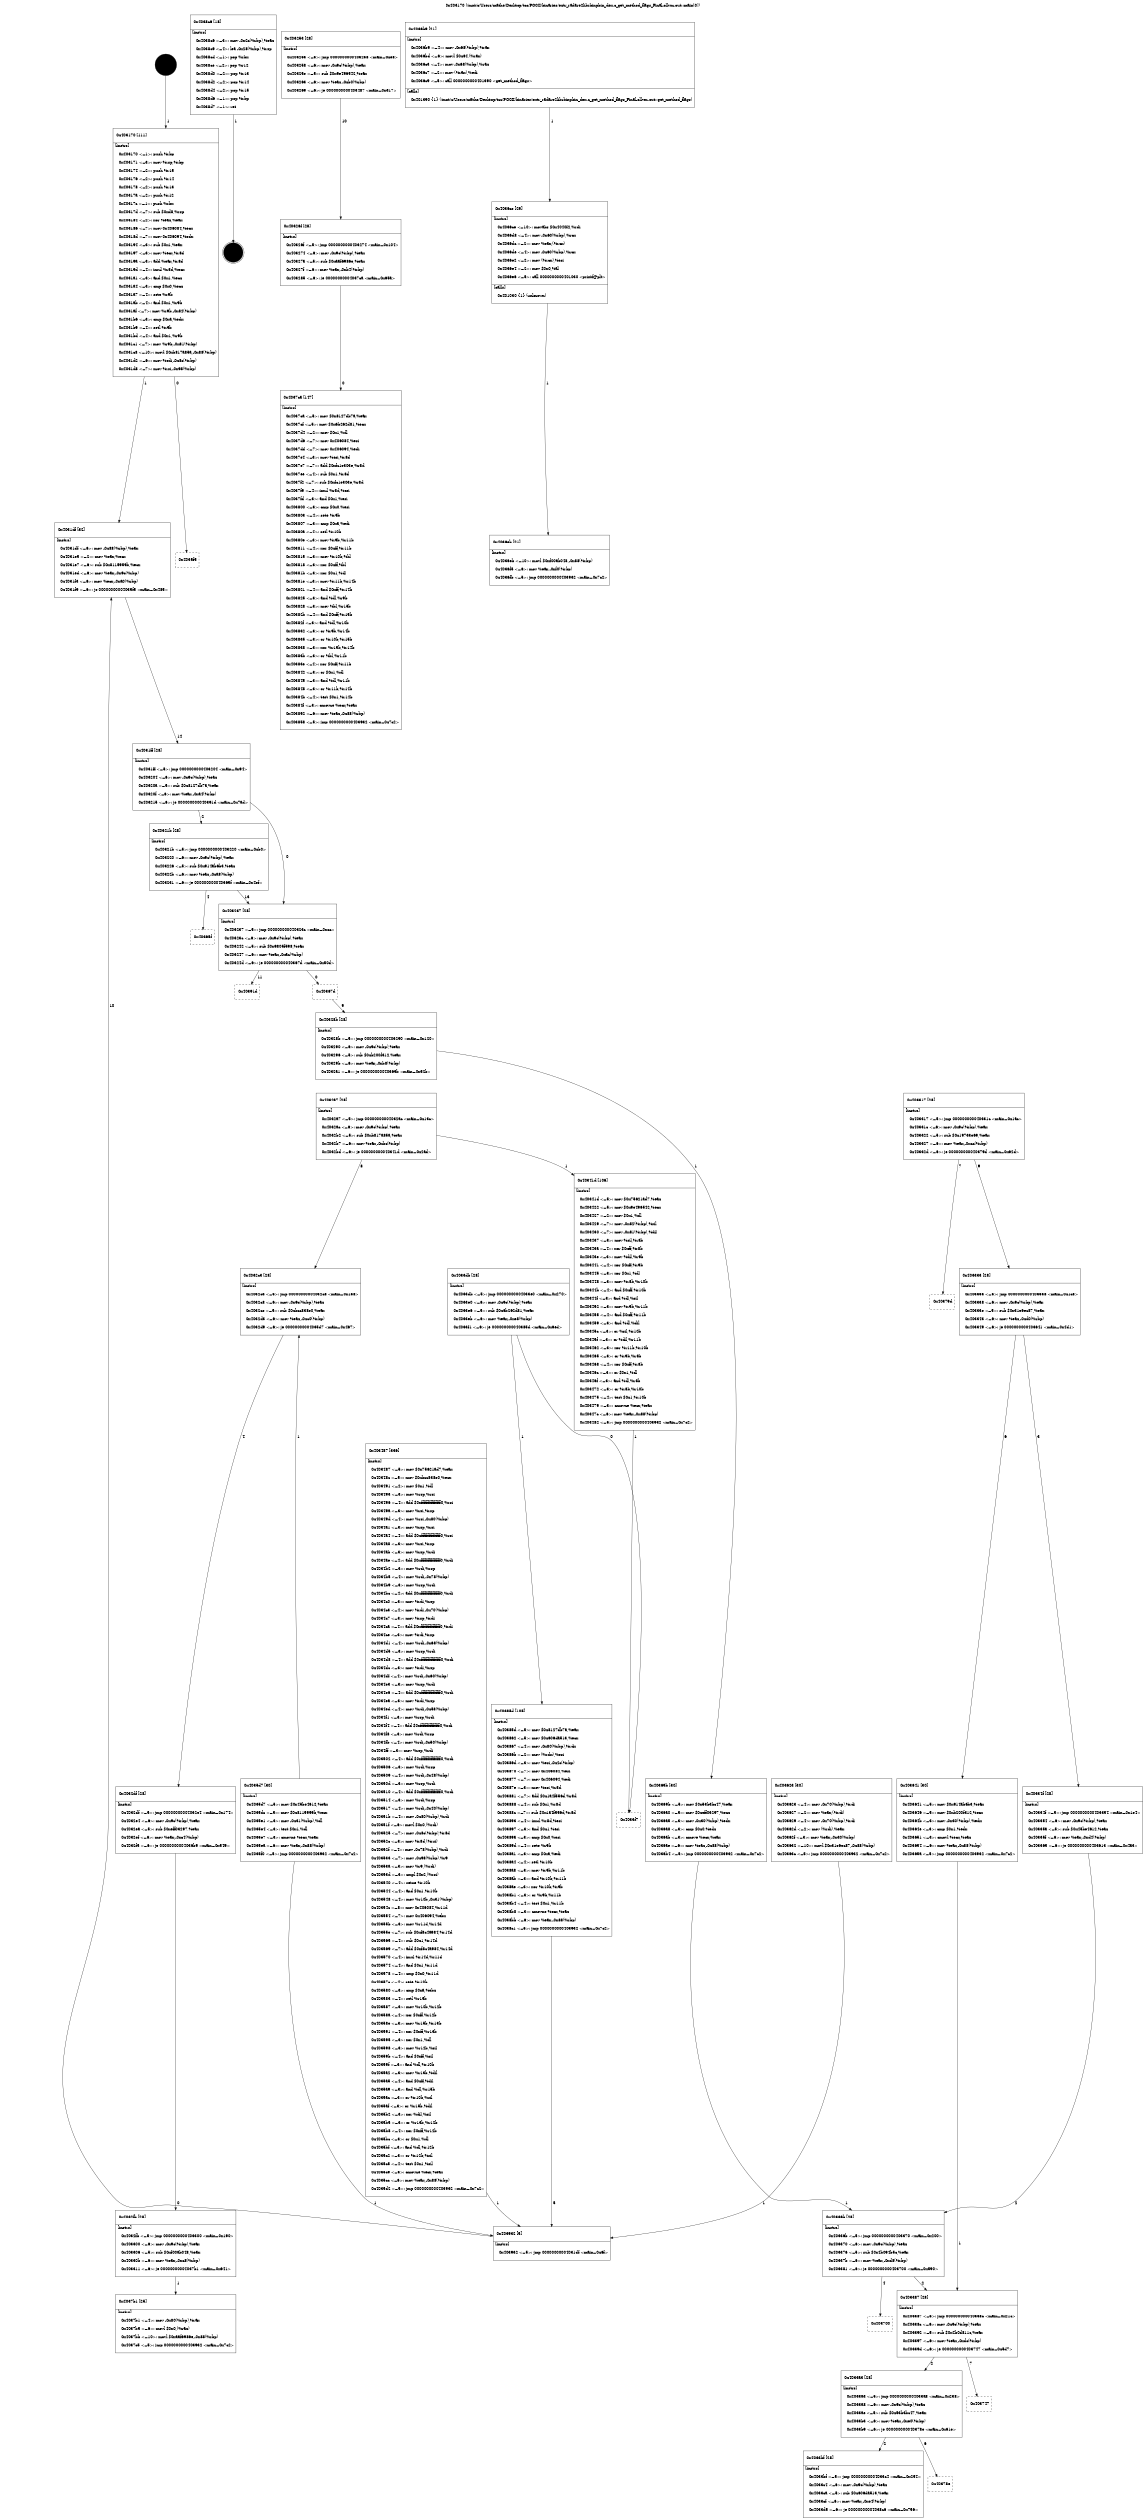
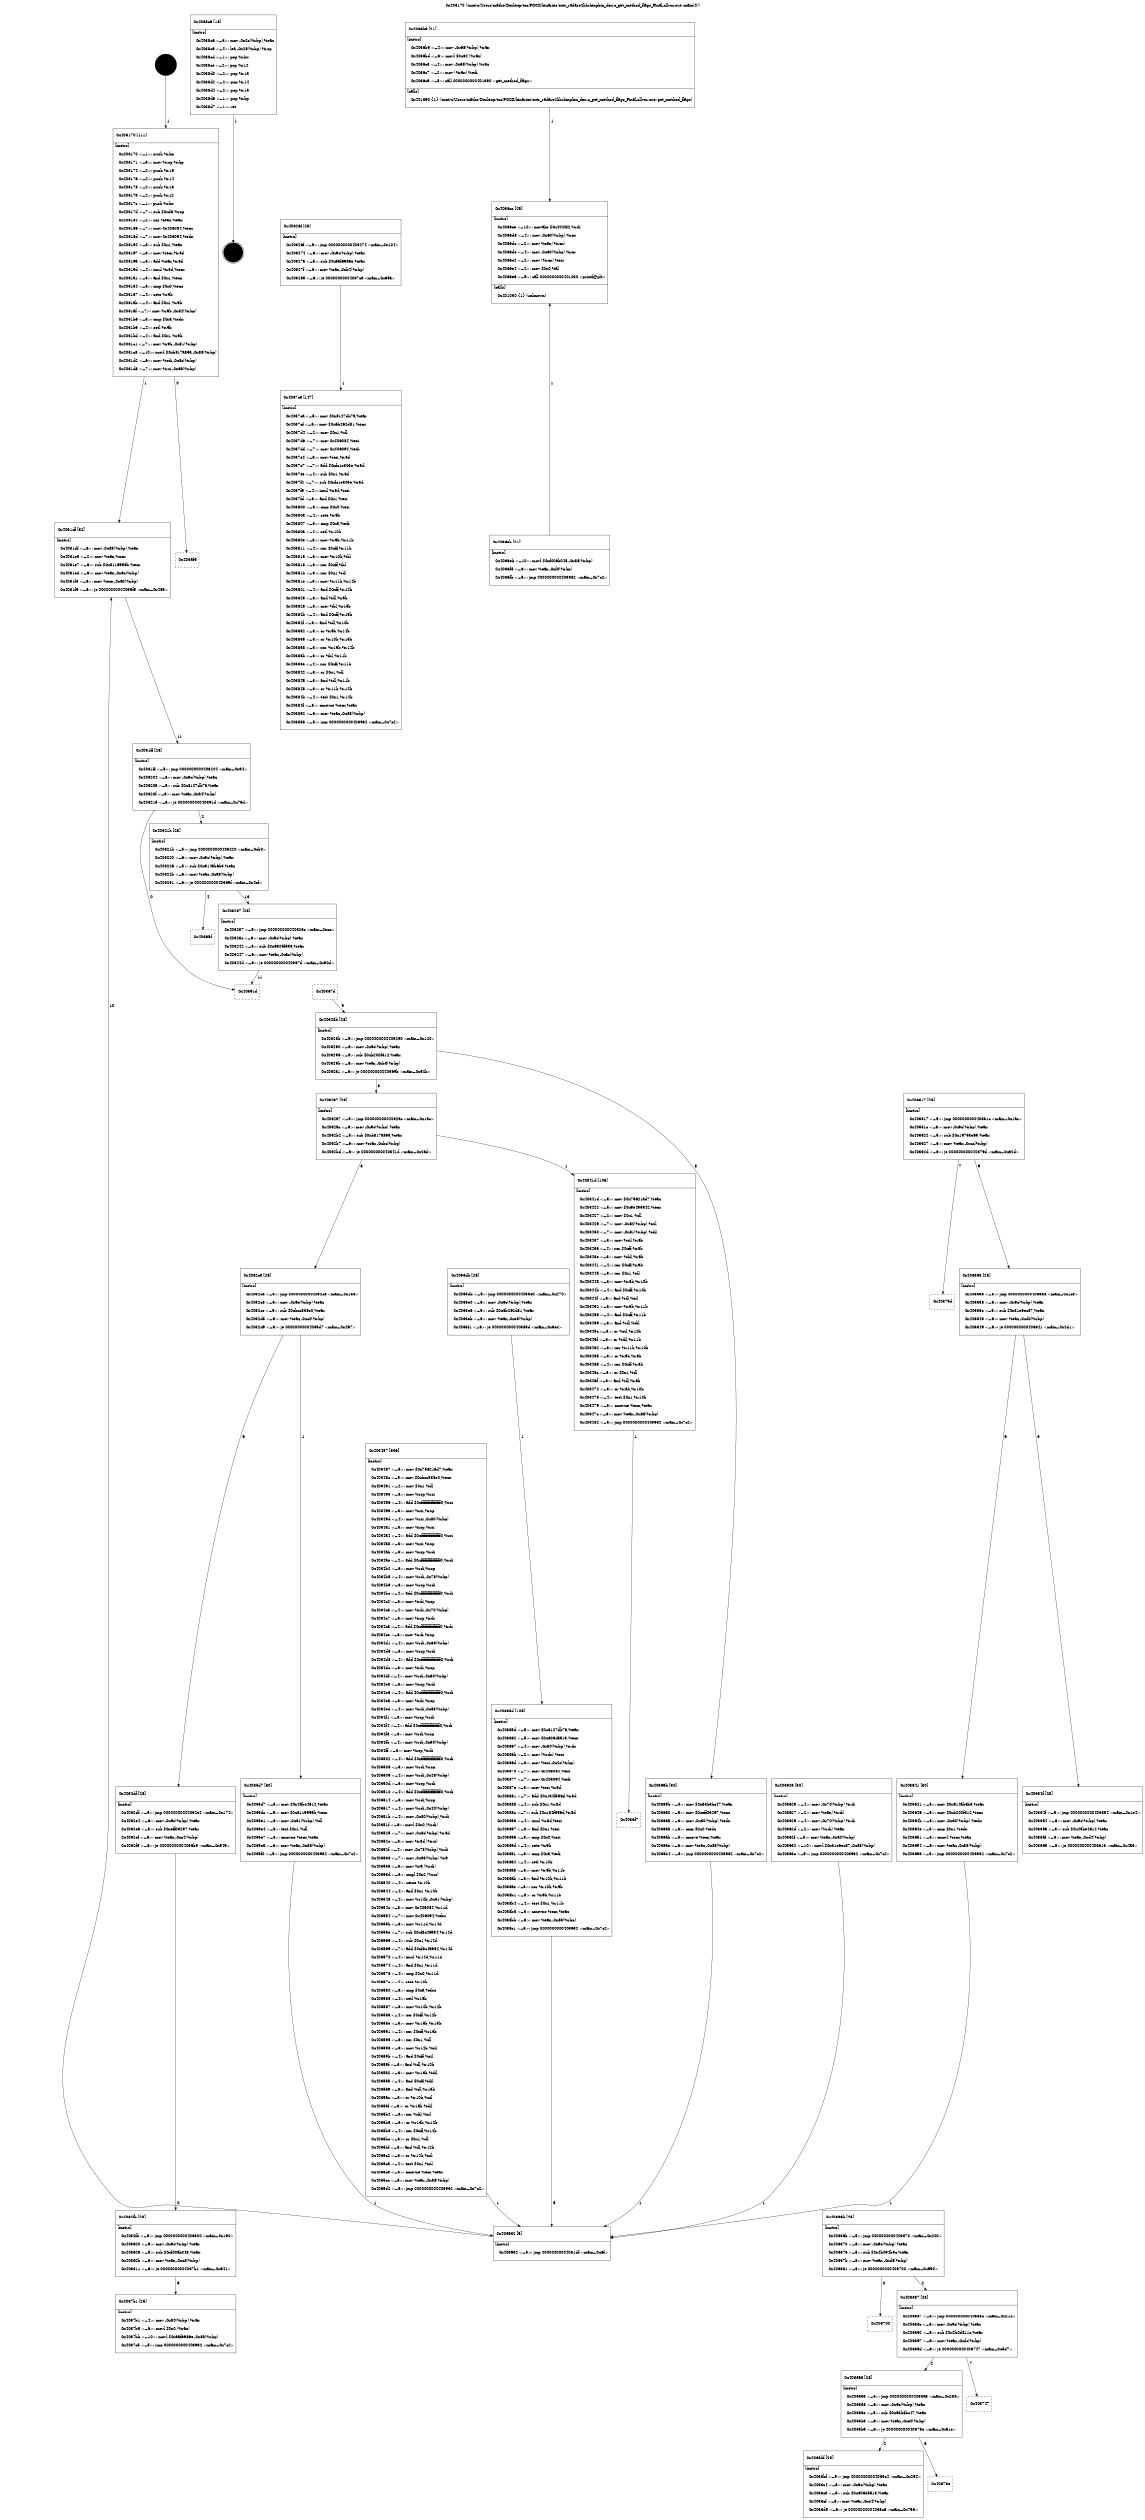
node "0x403253 [28]": removed
edge "0x40326f [28]" -> "0x4037ca [147]": label " 0" -> " 1"
edge "0x4036ce [29]" -> "0x4036eb [21]": reversed
edge "0x4031df [32]" -> "0x4031ff [28]": label " 14" -> " 11"
edge "0x4031ff [28]" -> "0x403237 [28]": now "0x4031ff [28]" -> "0x40391d"
edge "0x403237 [28]" -> "0x40367d": removed, label "0"
edge "0x40328b [28]" -> "0x4032a7 [28]": added, label "8"
edge "0x40328b [28]" -> "0x40369b [30]": label " 1" -> " 8"
edge "0x4032c3 [28]" -> "0x4032df [28]": label " 4" -> " 6"
edge "0x4033db [28]" -> "0x4033f7": removed, label "0"
edge "0x4035d7 [30]" -> "0x4032c3 [28]": reversed
edge "0x40334f [28]" -> "0x40336b [28]": removed, label "2"
edge "0x403641 [30]" -> "0x403387 [28]": now "0x403641 [30]" -> "0x403932 [5]"
edge "0x40369b [30]" -> "0x40336b [28]": now "0x40369b [30]" -> "0x403932 [5]"
edge "0x4032fb [28]" -> "0x4037b1 [25]": label " 1" -> " 9"
edge "0x40336b [28]" -> "0x403700": label " 4" -> " 0"
